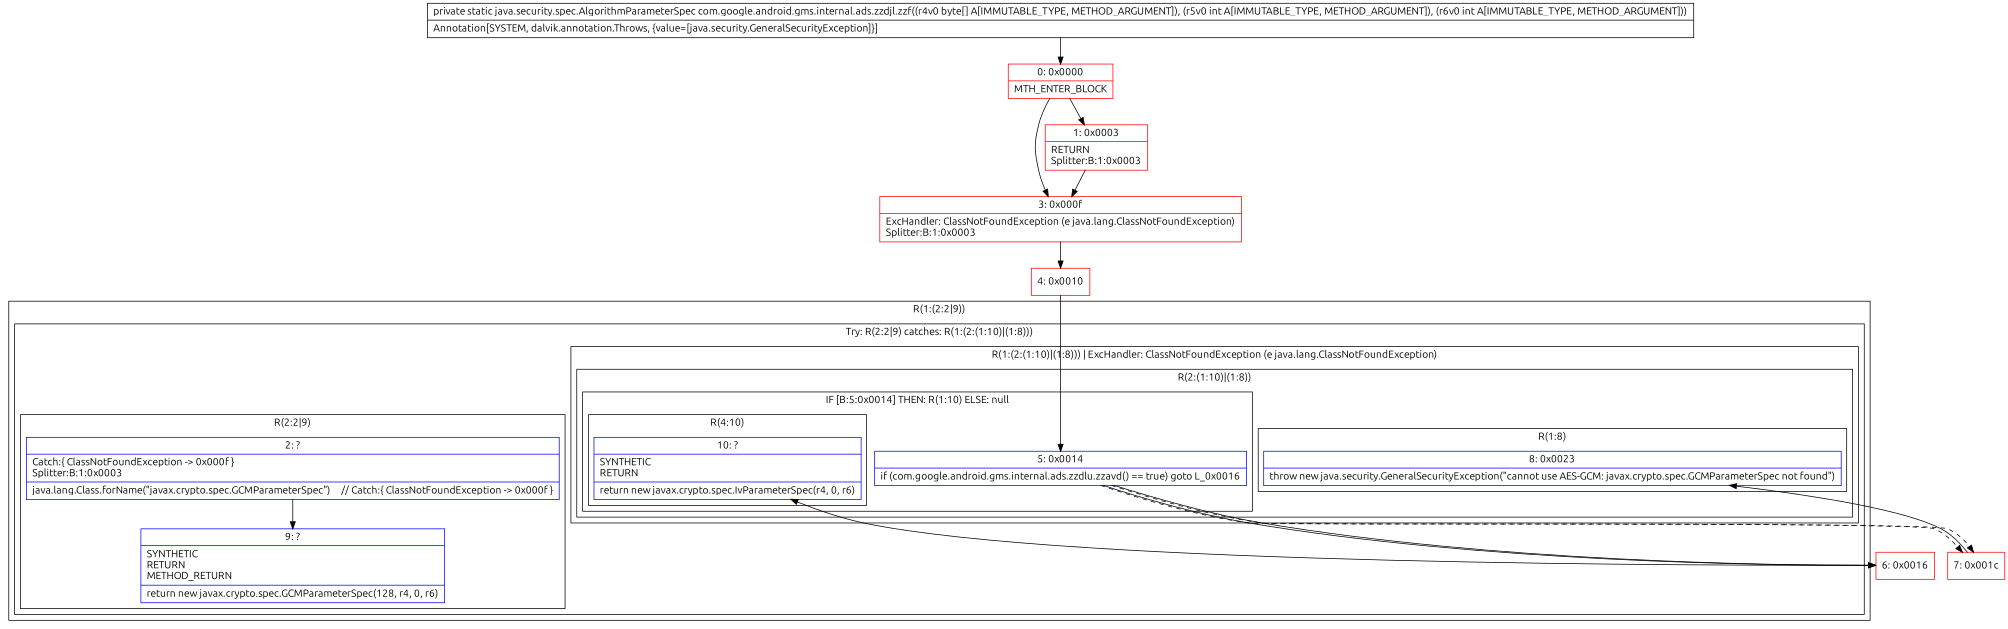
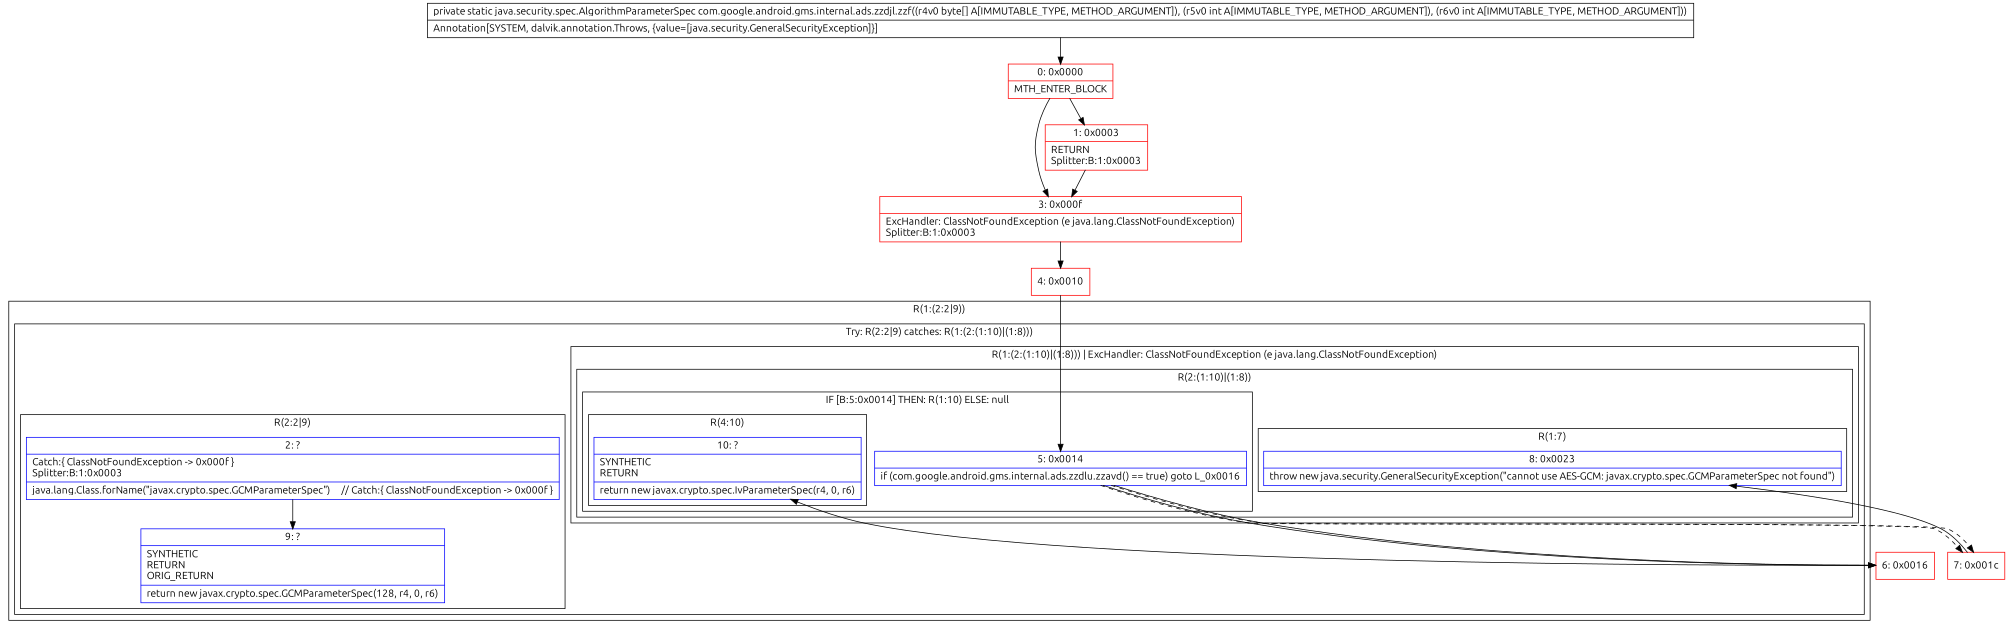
cluster "R(1:8)": label "R(1:8)" -> "R(1:7)"
node "9: ?": text "METHOD_RETURN" -> "ORIG_RETURN"
